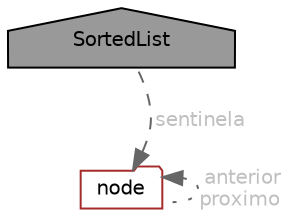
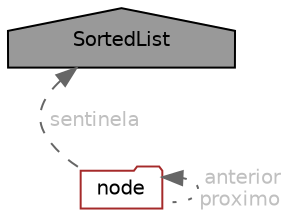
edge "SortedList" -> "node": reversed
